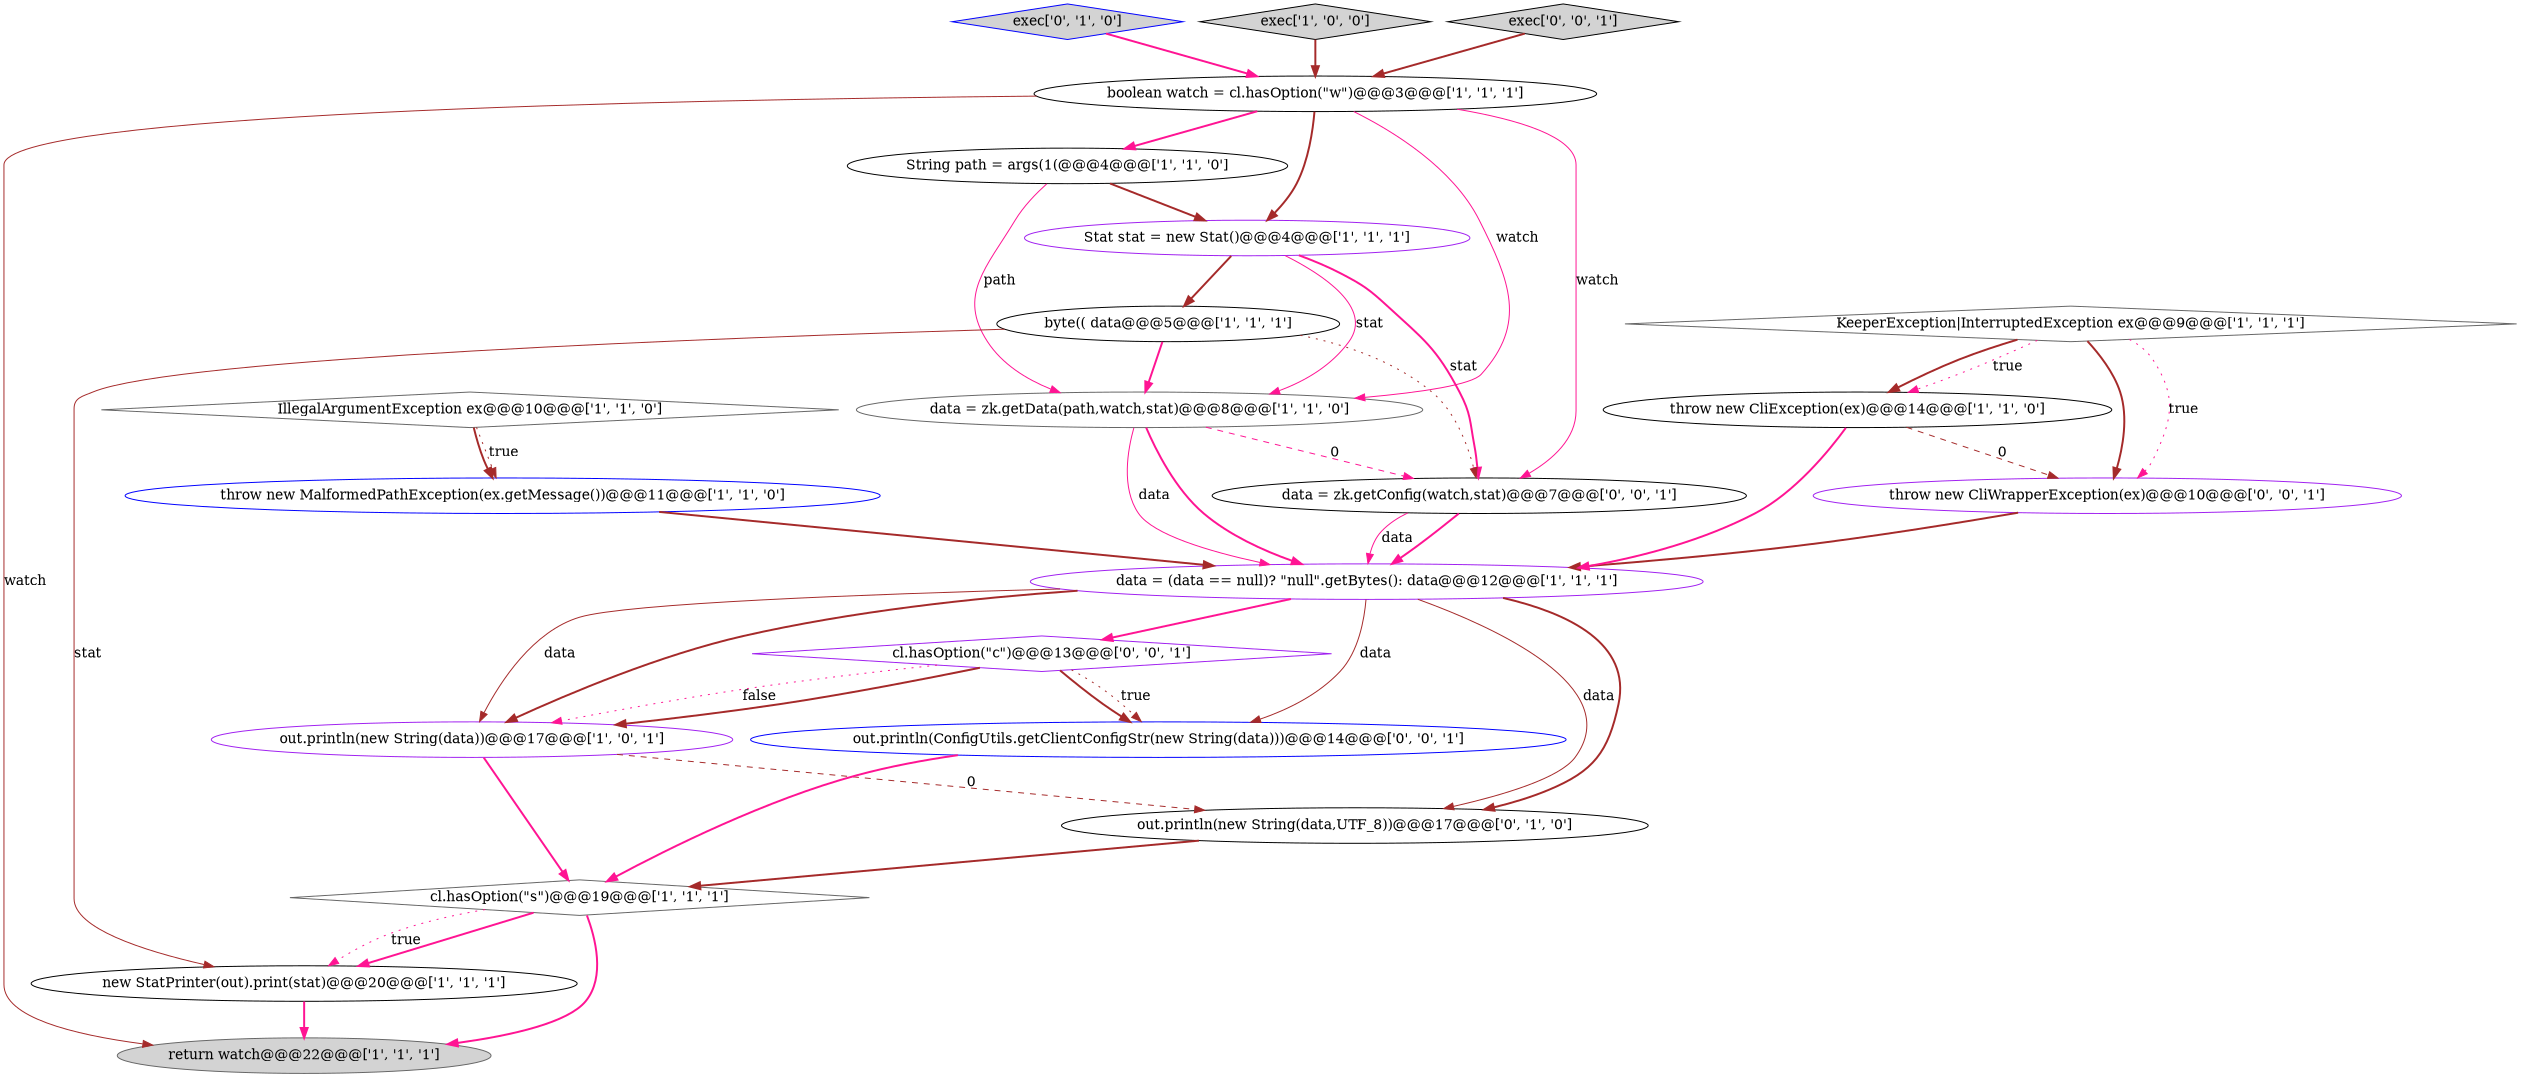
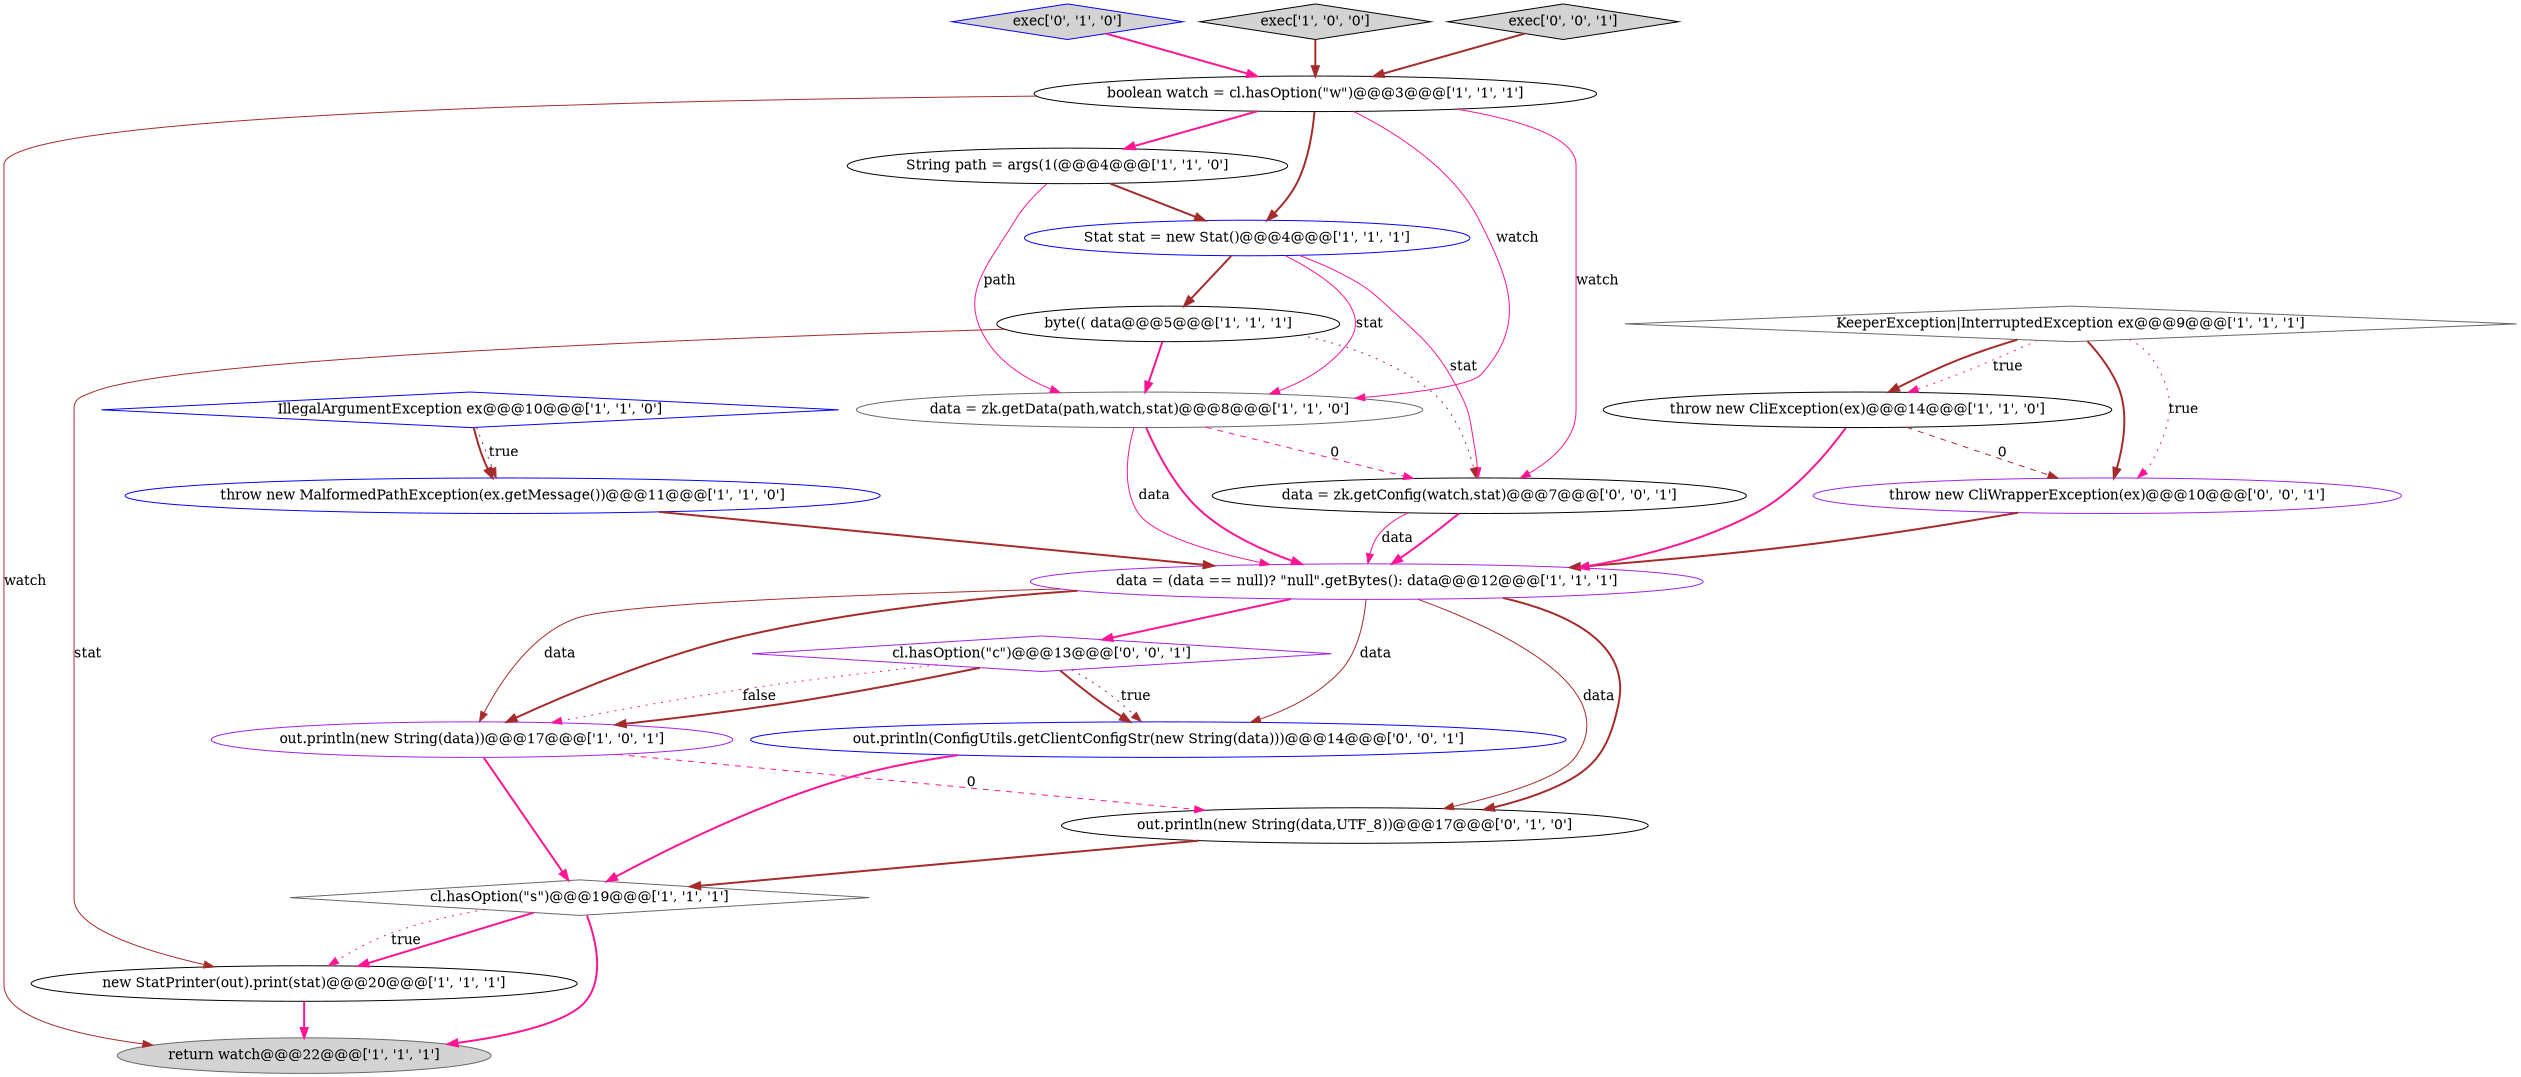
node "Stat stat = new Stat()@@@4@@@['1', '1', '1']": color purple -> blue
edge "Stat stat = new Stat()@@@4@@@['1', '1', '1']" -> "data = zk.getConfig(watch,stat)@@@7@@@['0', '0', '1']": style bold -> solid
node "IllegalArgumentException ex@@@10@@@['1', '1', '0']": color gray40 -> blue
edge "out.println(new String(data))@@@17@@@['1', '0', '1']" -> "out.println(new String(data,UTF_8))@@@17@@@['0', '1', '0']": color brown -> deeppink
